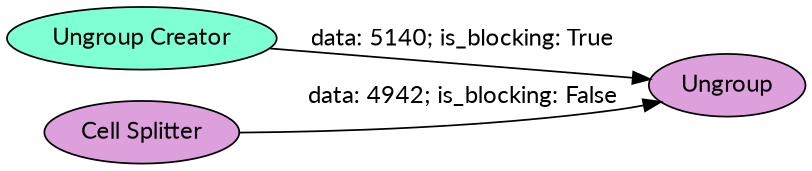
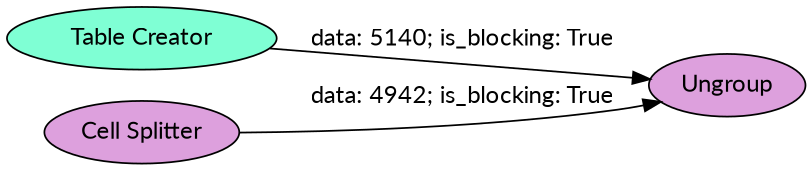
node "Ungroup Creator": label "Ungroup Creator" -> "Table Creator"
edge "Cell Splitter" -> "Ungroup": label "data: 4942; is_blocking: False" -> "data: 4942; is_blocking: True"
